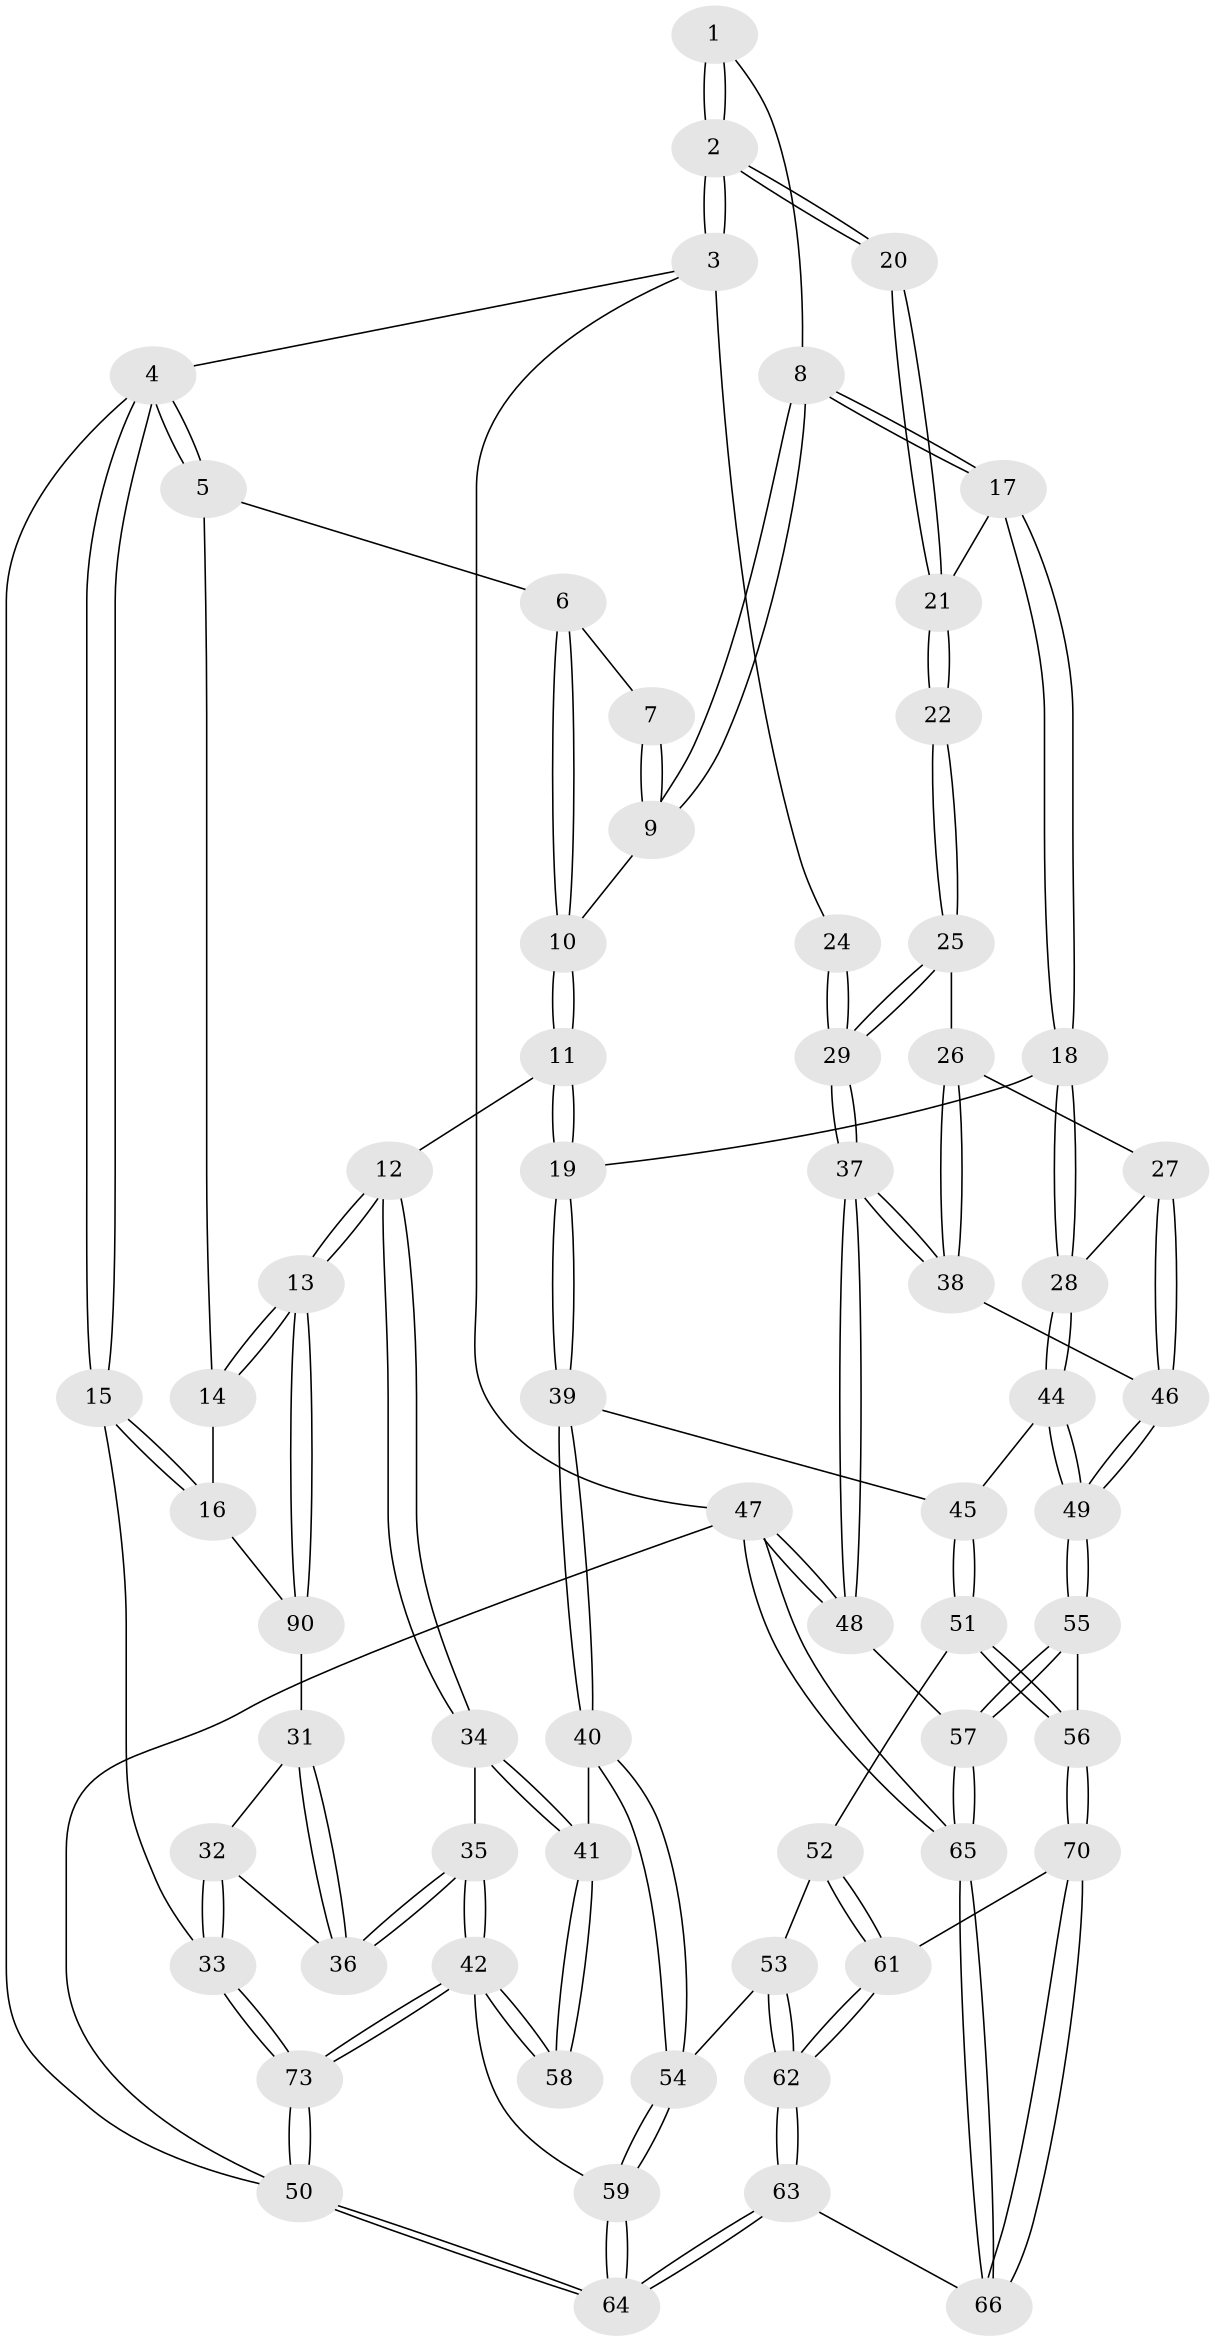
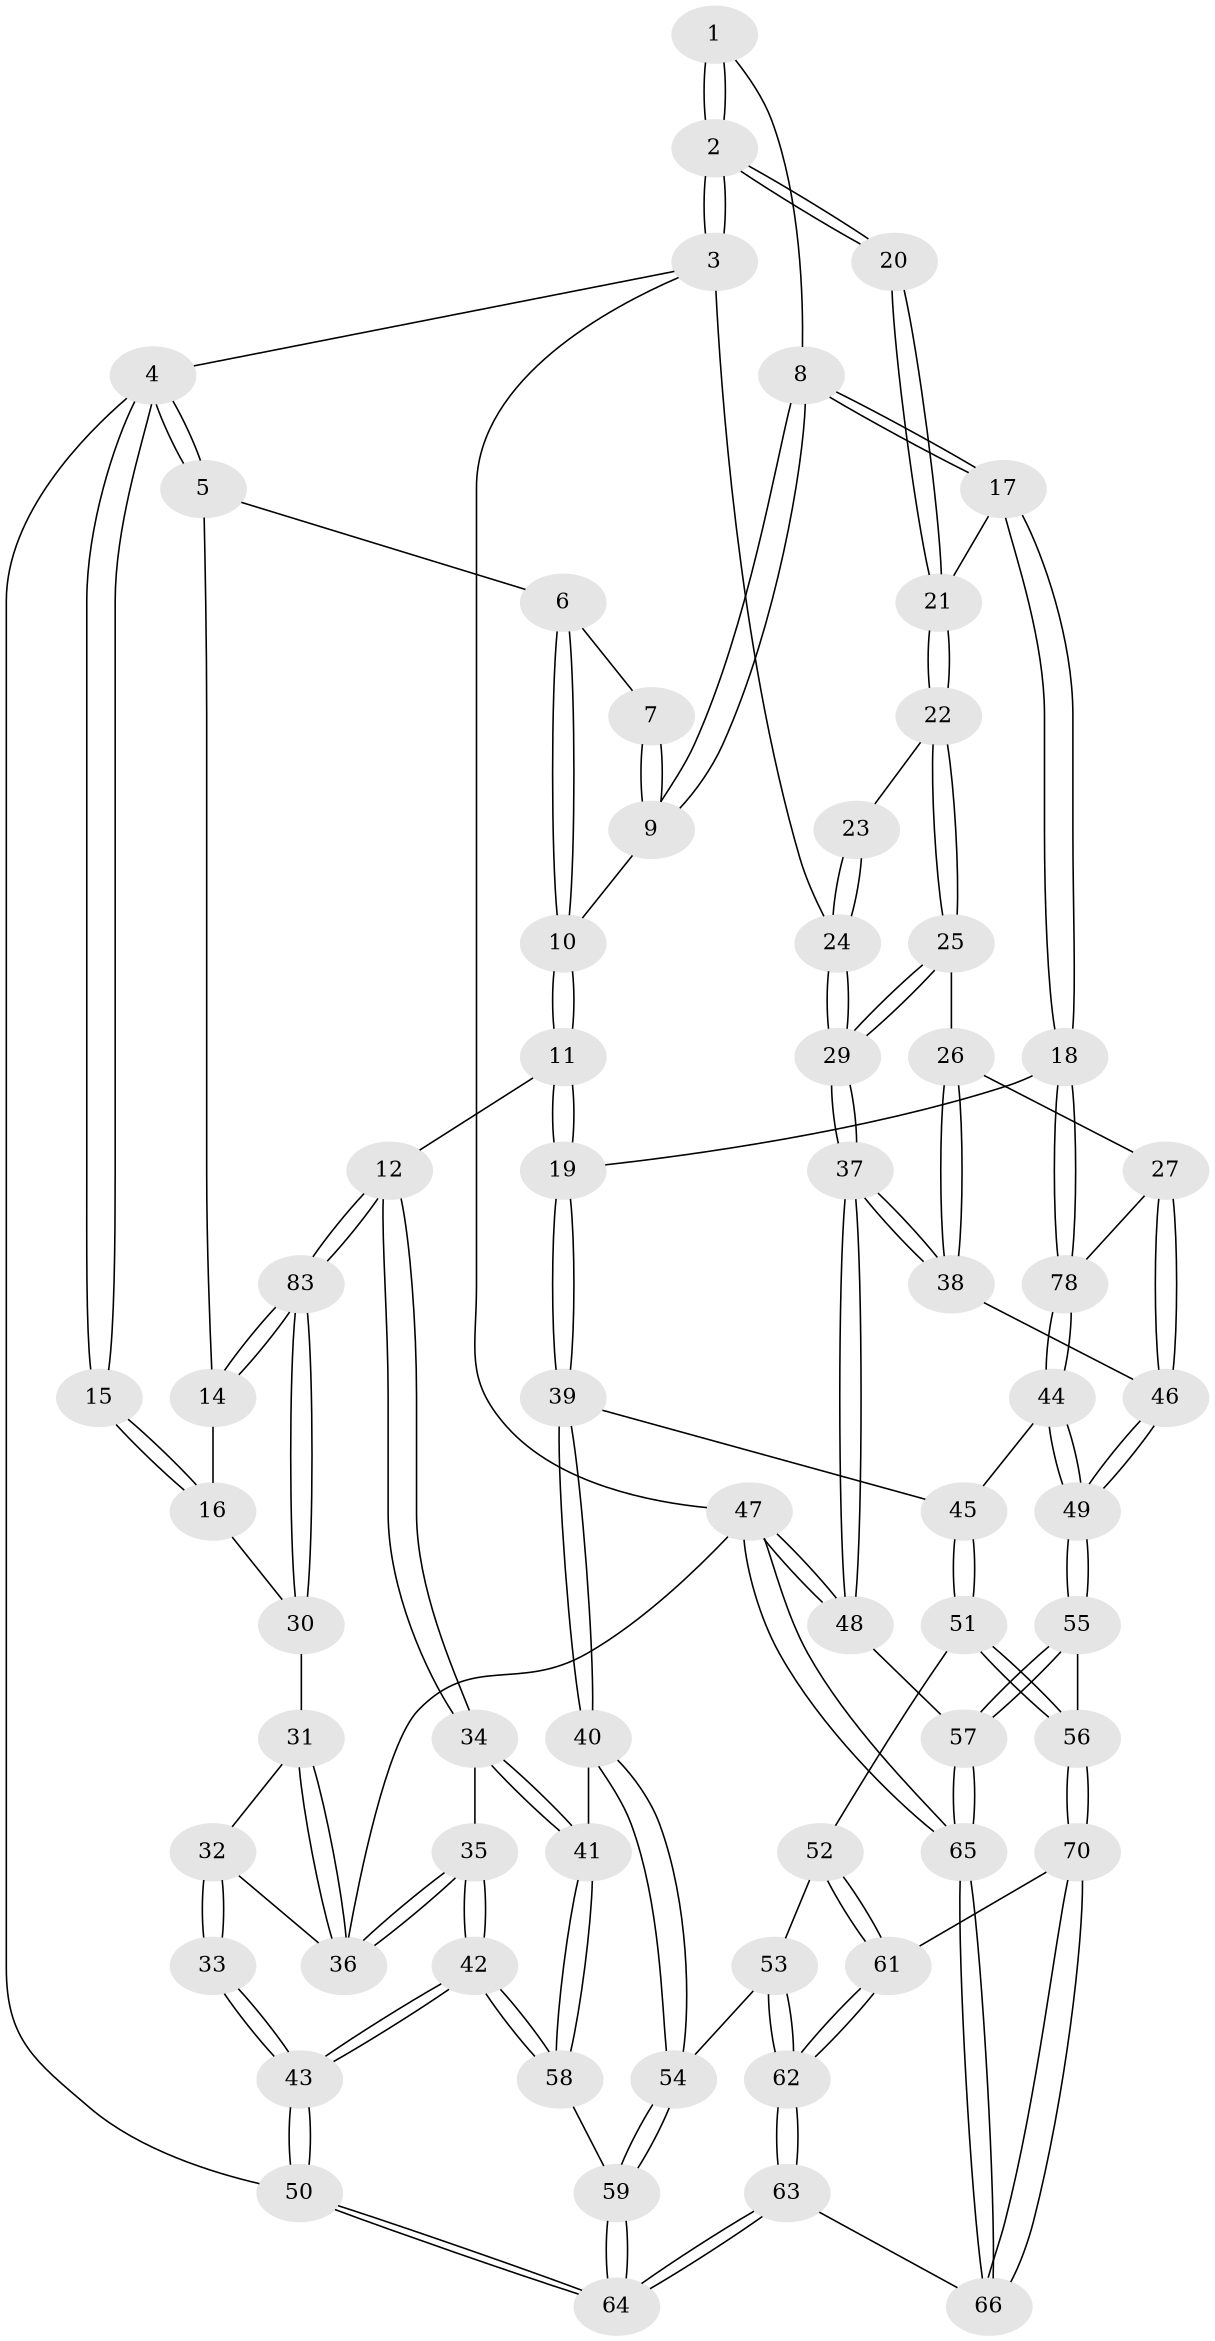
node "23": added
node "13": label "13" -> "83"
node "28": label "28" -> "78"
node "90": label "90" -> "30"
edge "15" -- "33": removed
edge "47" -- "50": now "47" -- "36"
node "73": label "73" -> "43"
edge "42" -- "59": now "58" -- "59"
